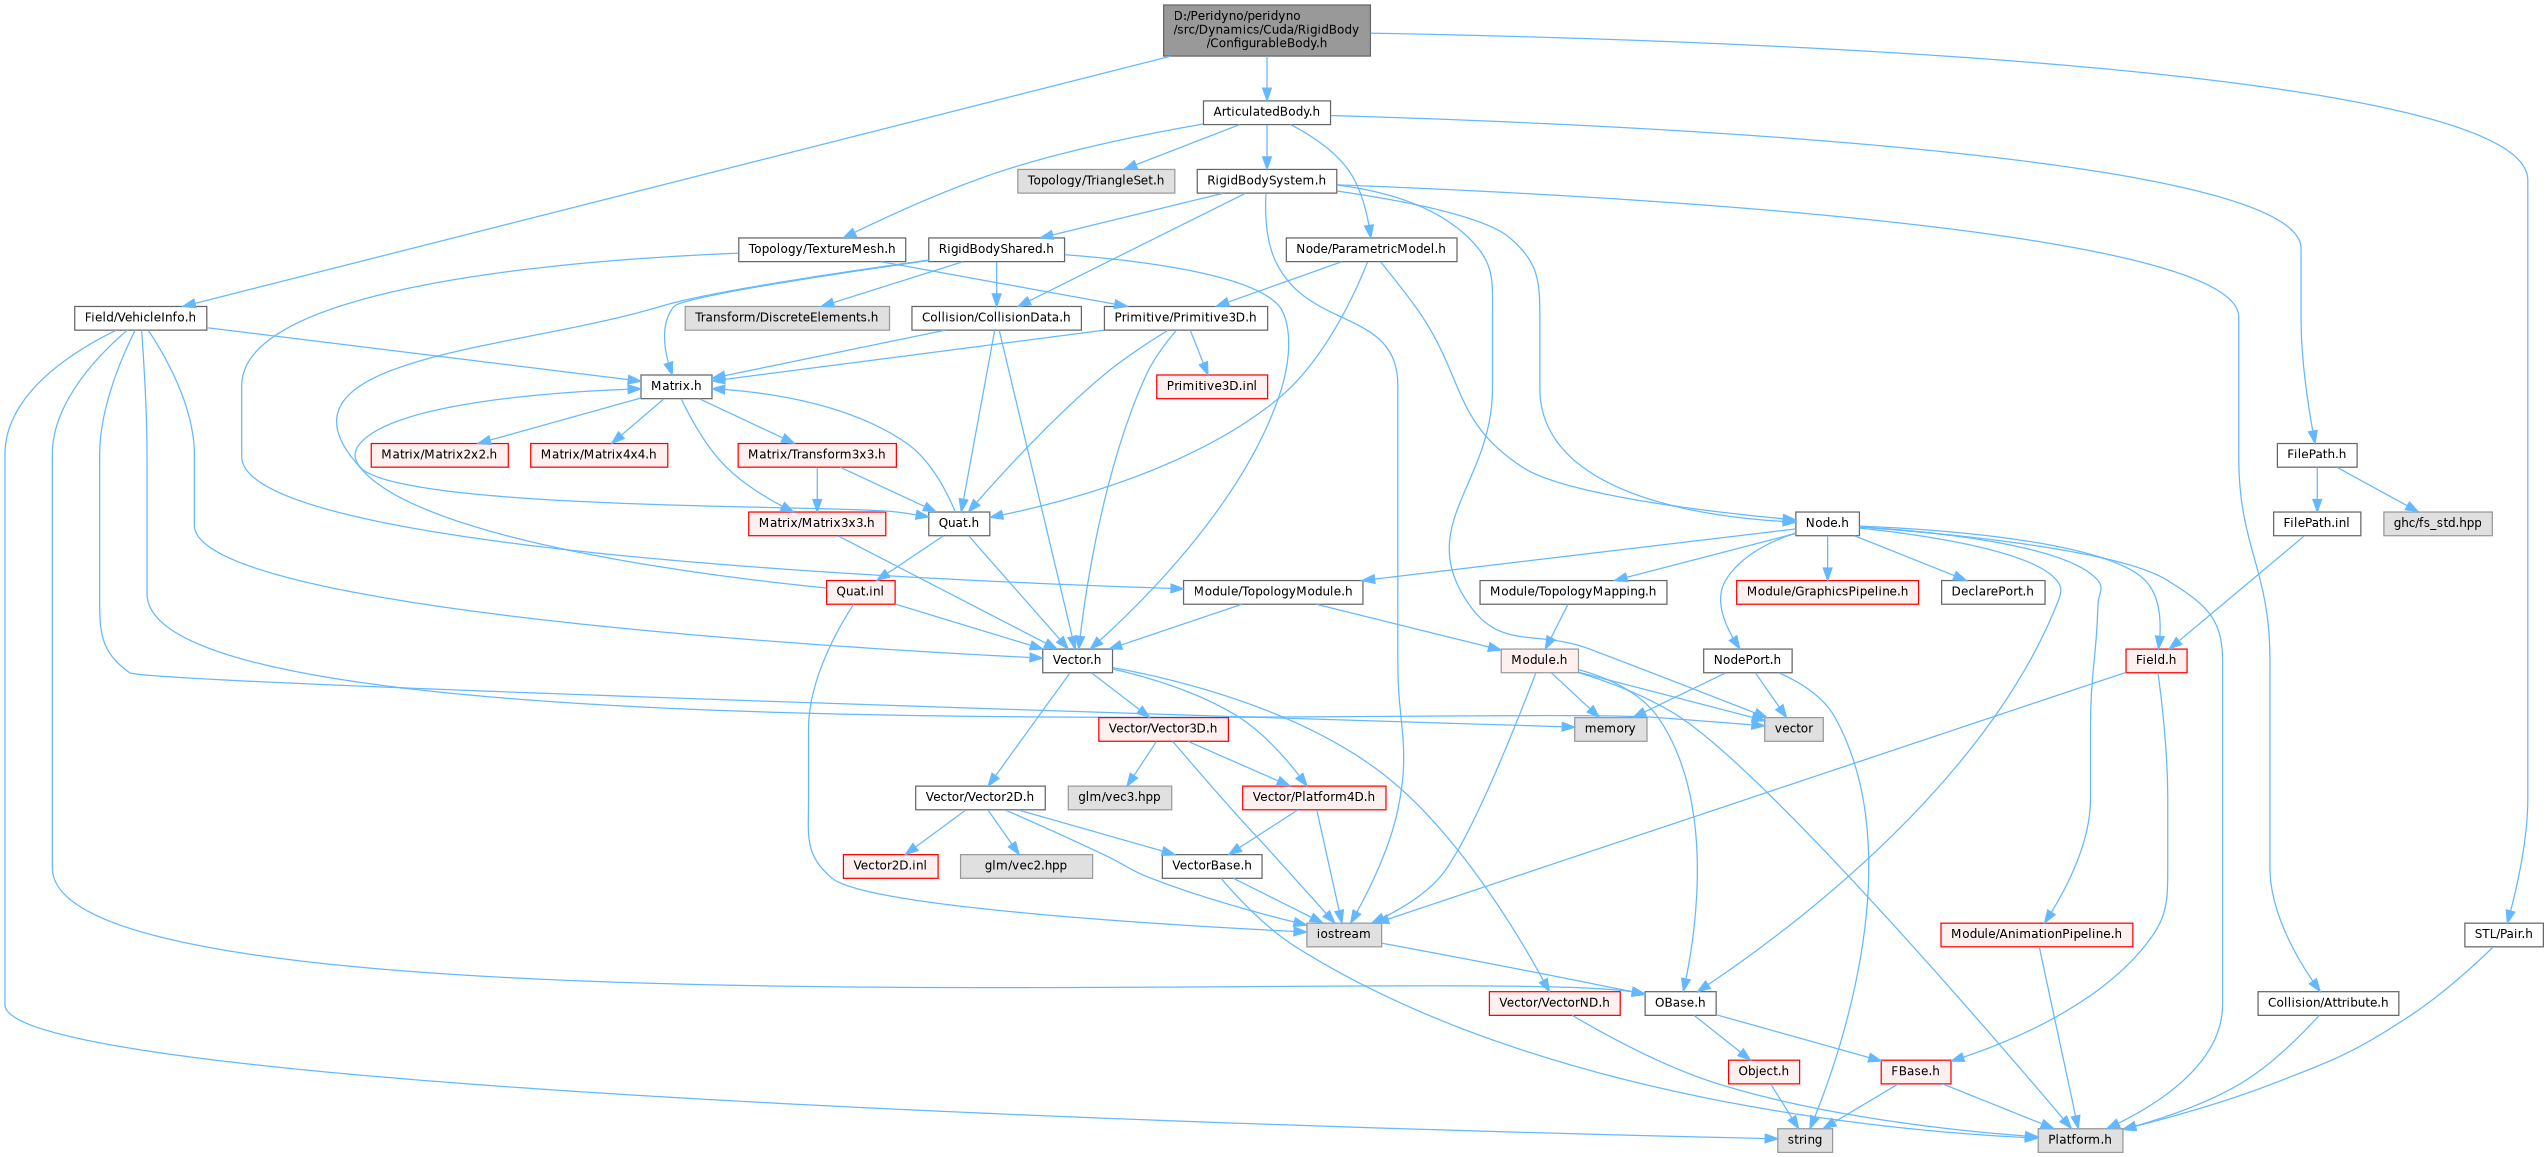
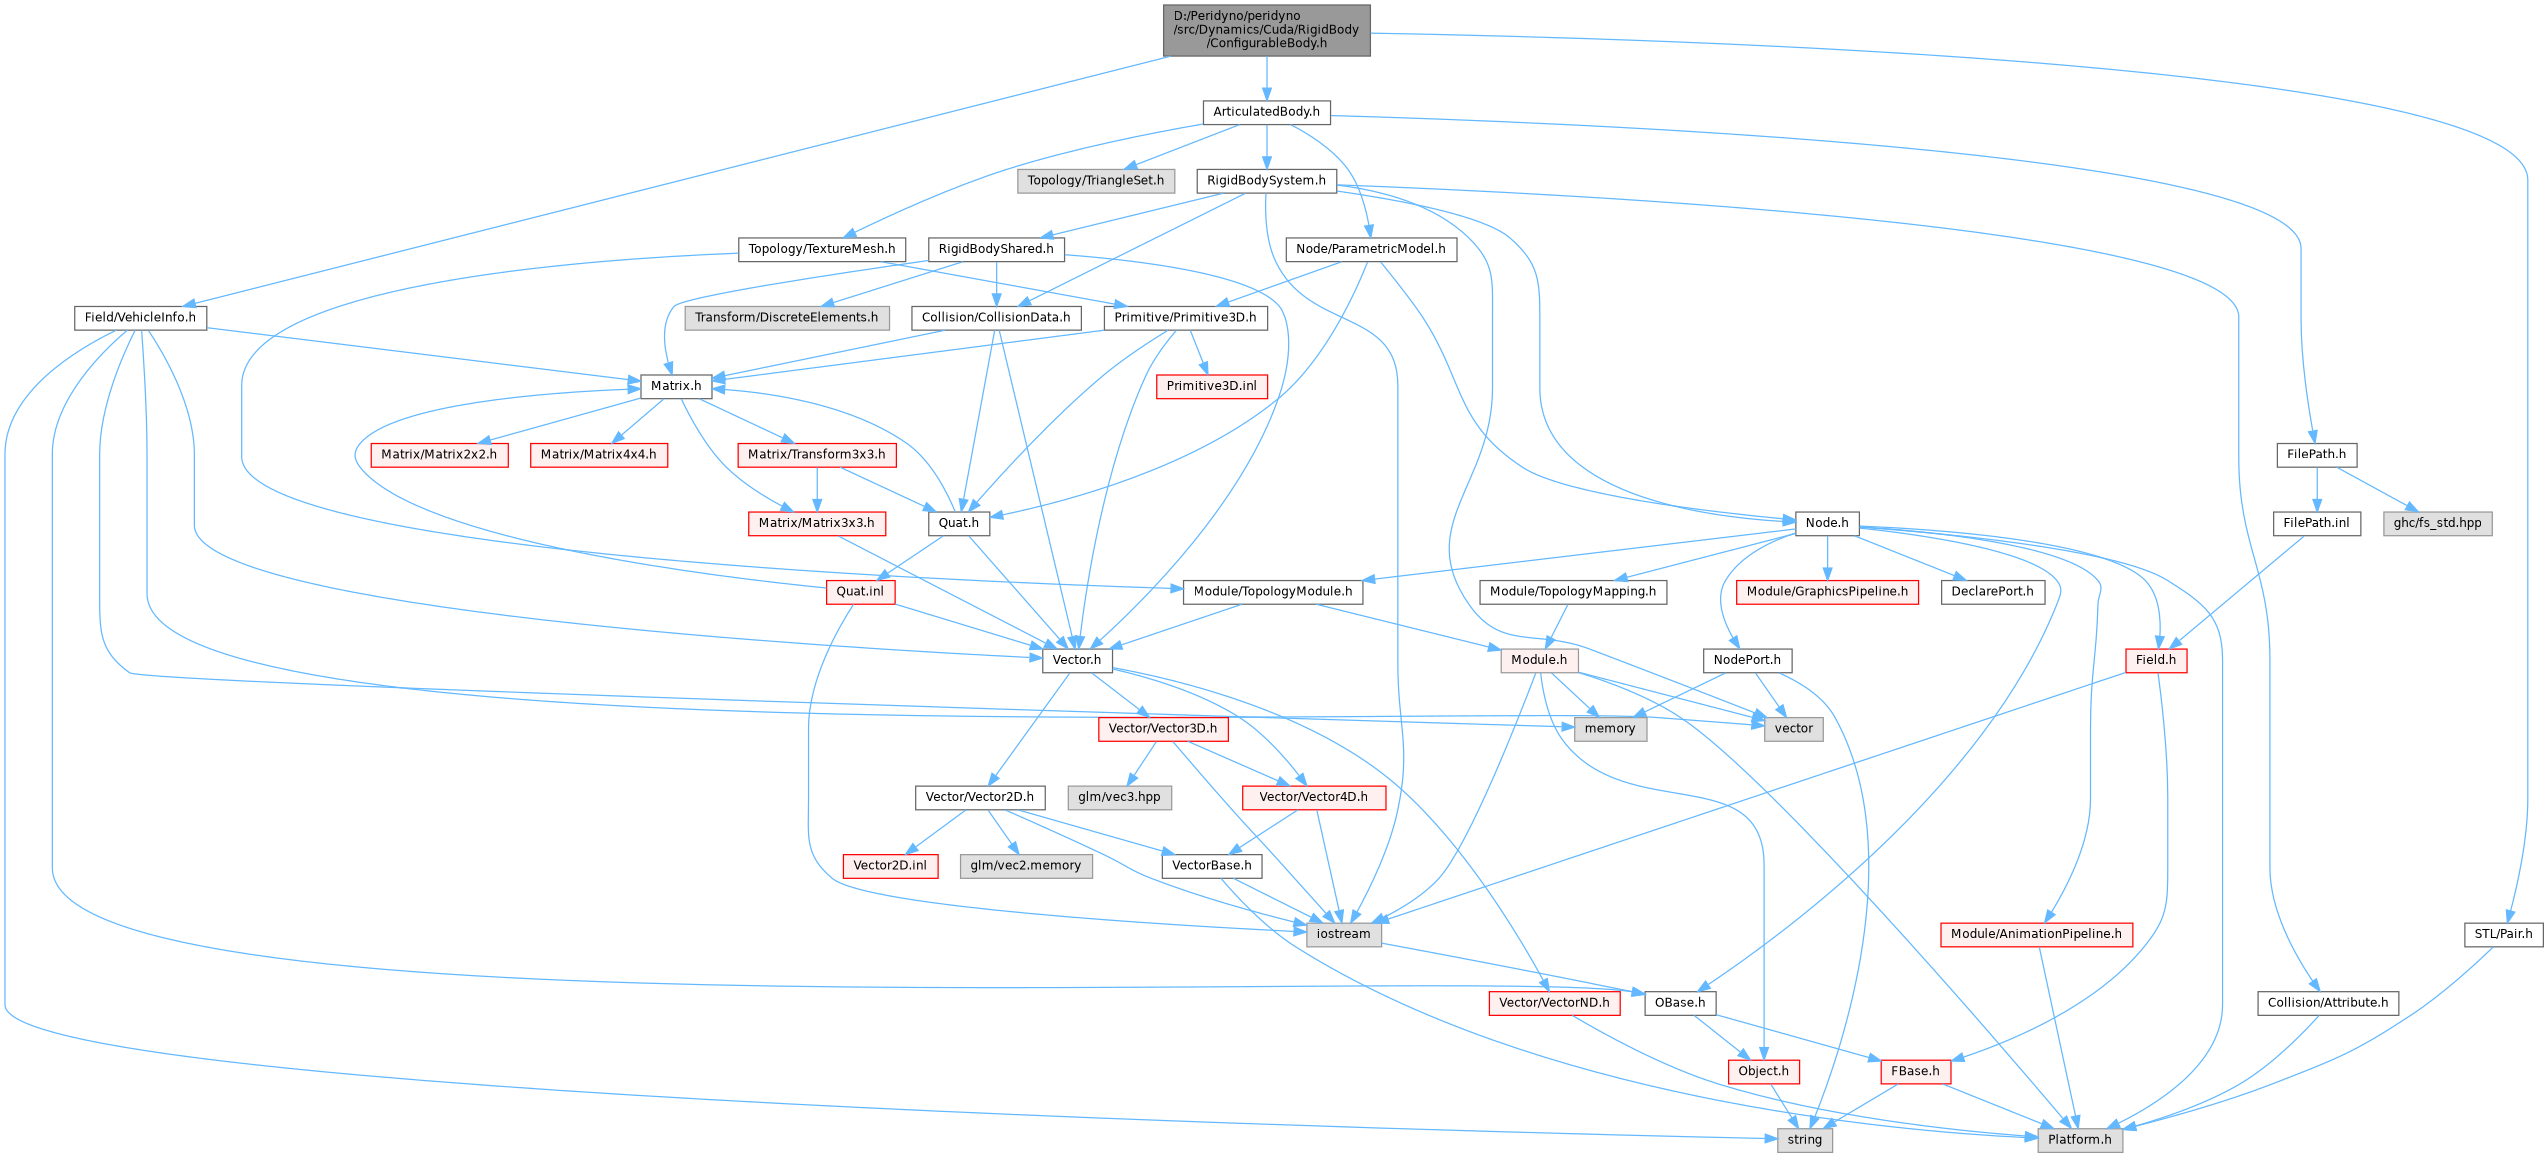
edge "RigidBodyShared.h" -> "Quat.h": removed
node "Vector/Platform4D.h": label "Vector/Platform4D.h" -> "Vector/Vector4D.h"
edge "Module.h" -> "OBase.h": now "Module.h" -> "Object.h"
node "glm/vec2.hpp": label "glm/vec2.hpp" -> "glm/vec2.memory"
